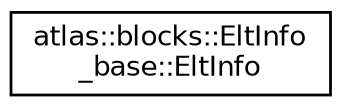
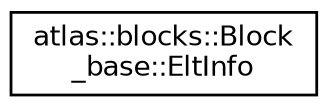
node "atlas::blocks::EltInfo _base::EltInfo": label "atlas::blocks::EltInfo _base::EltInfo" -> "atlas::blocks::Block _base::EltInfo"
